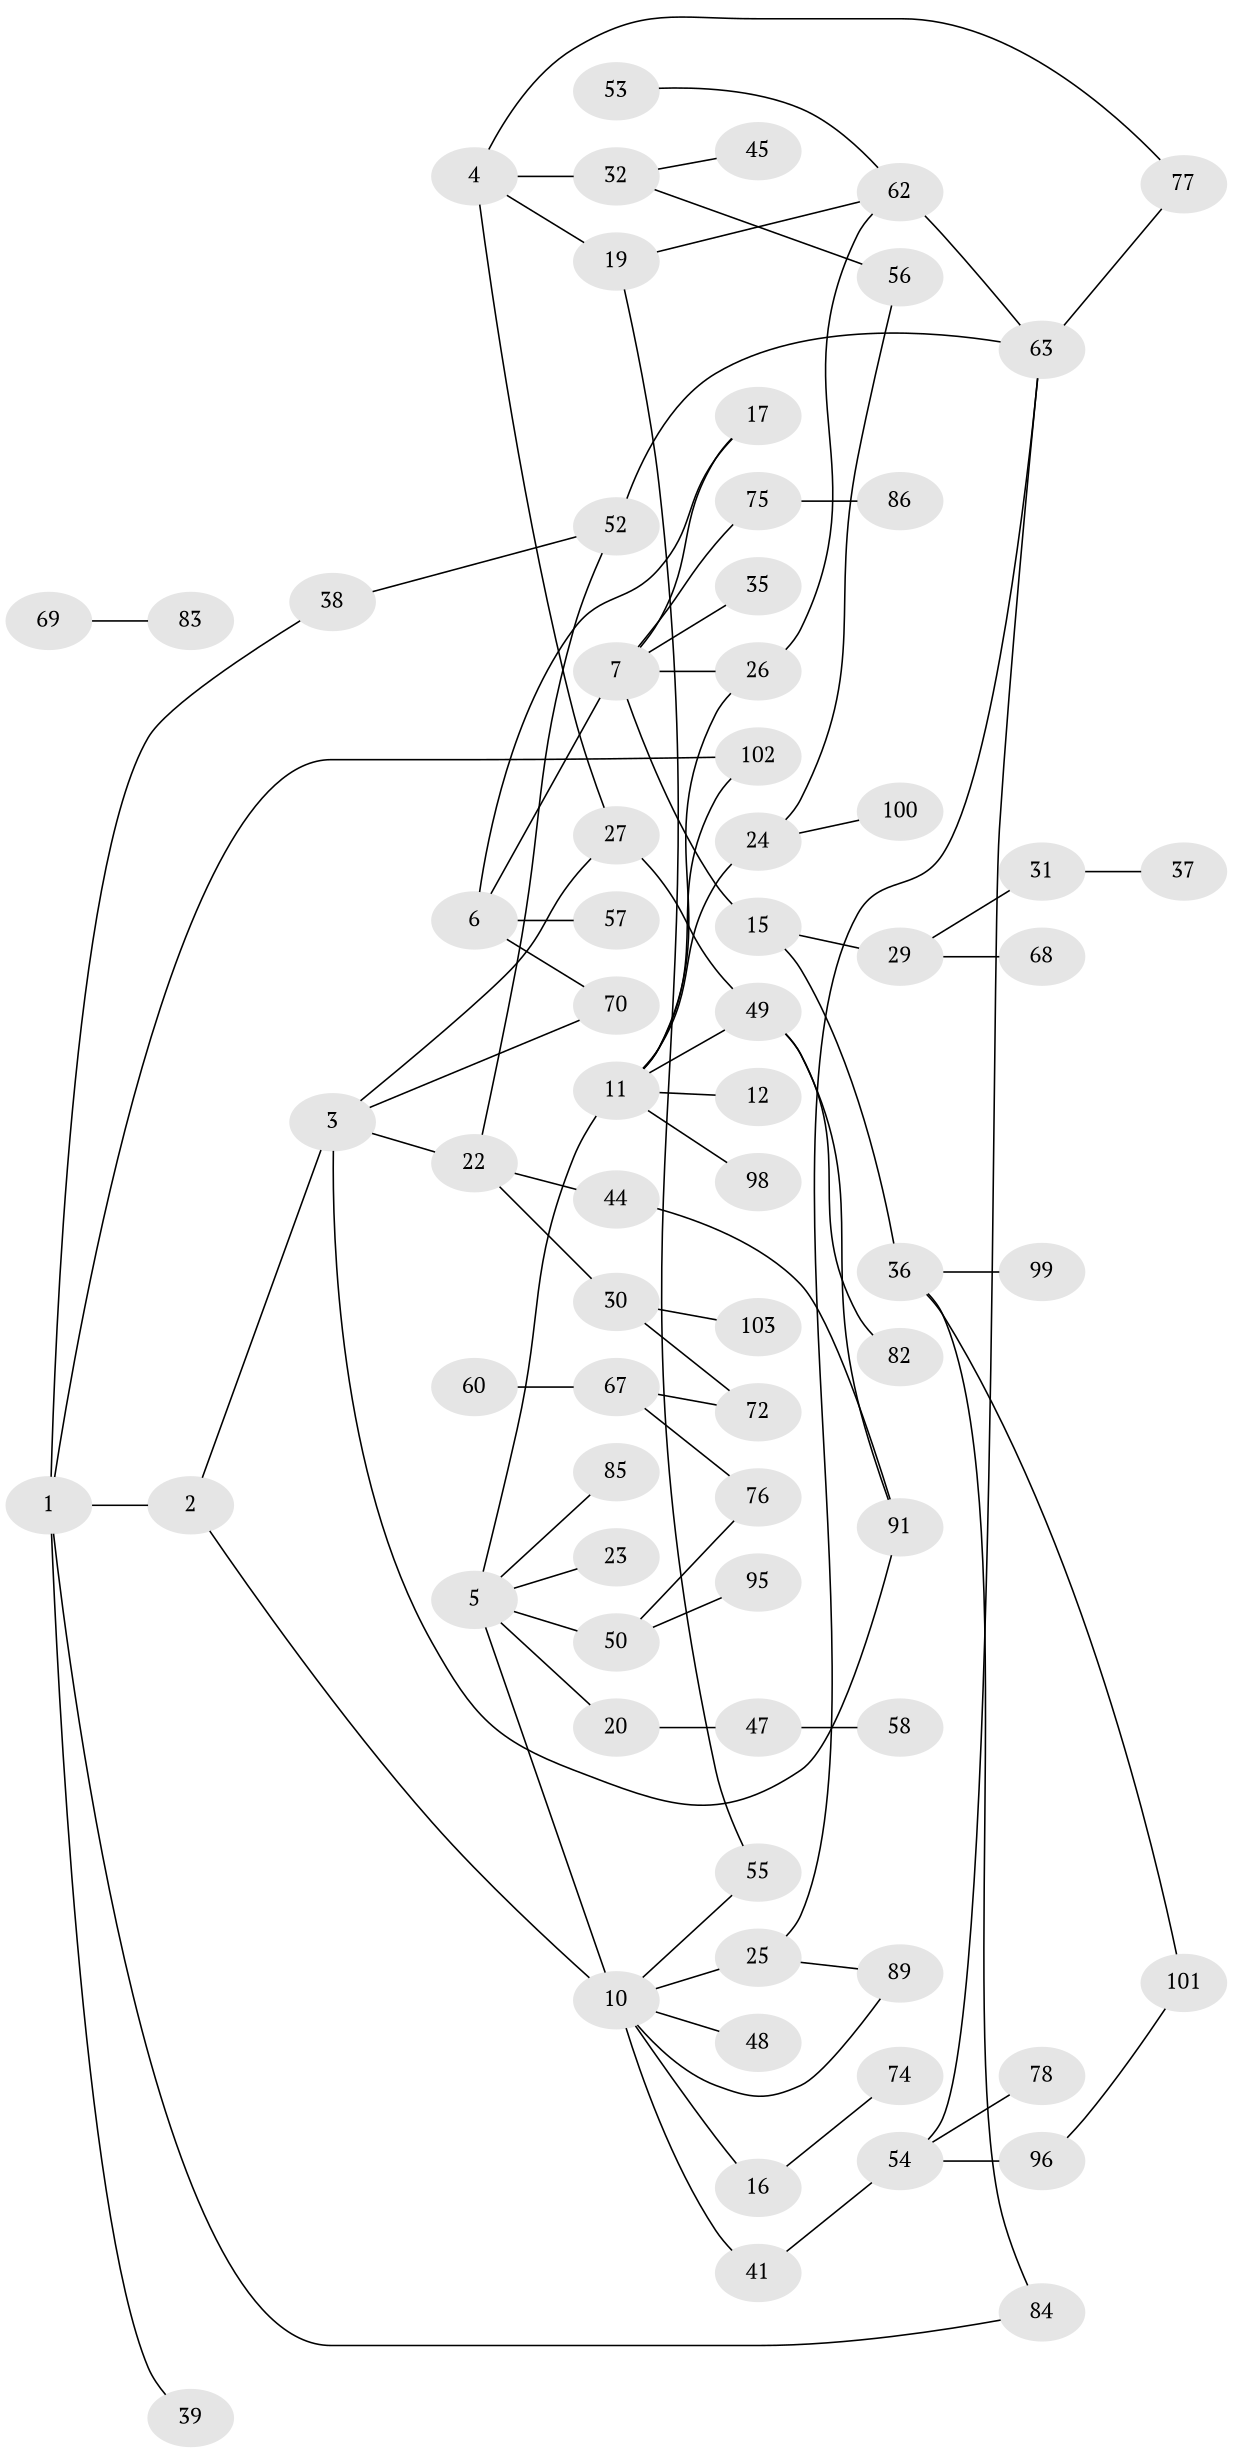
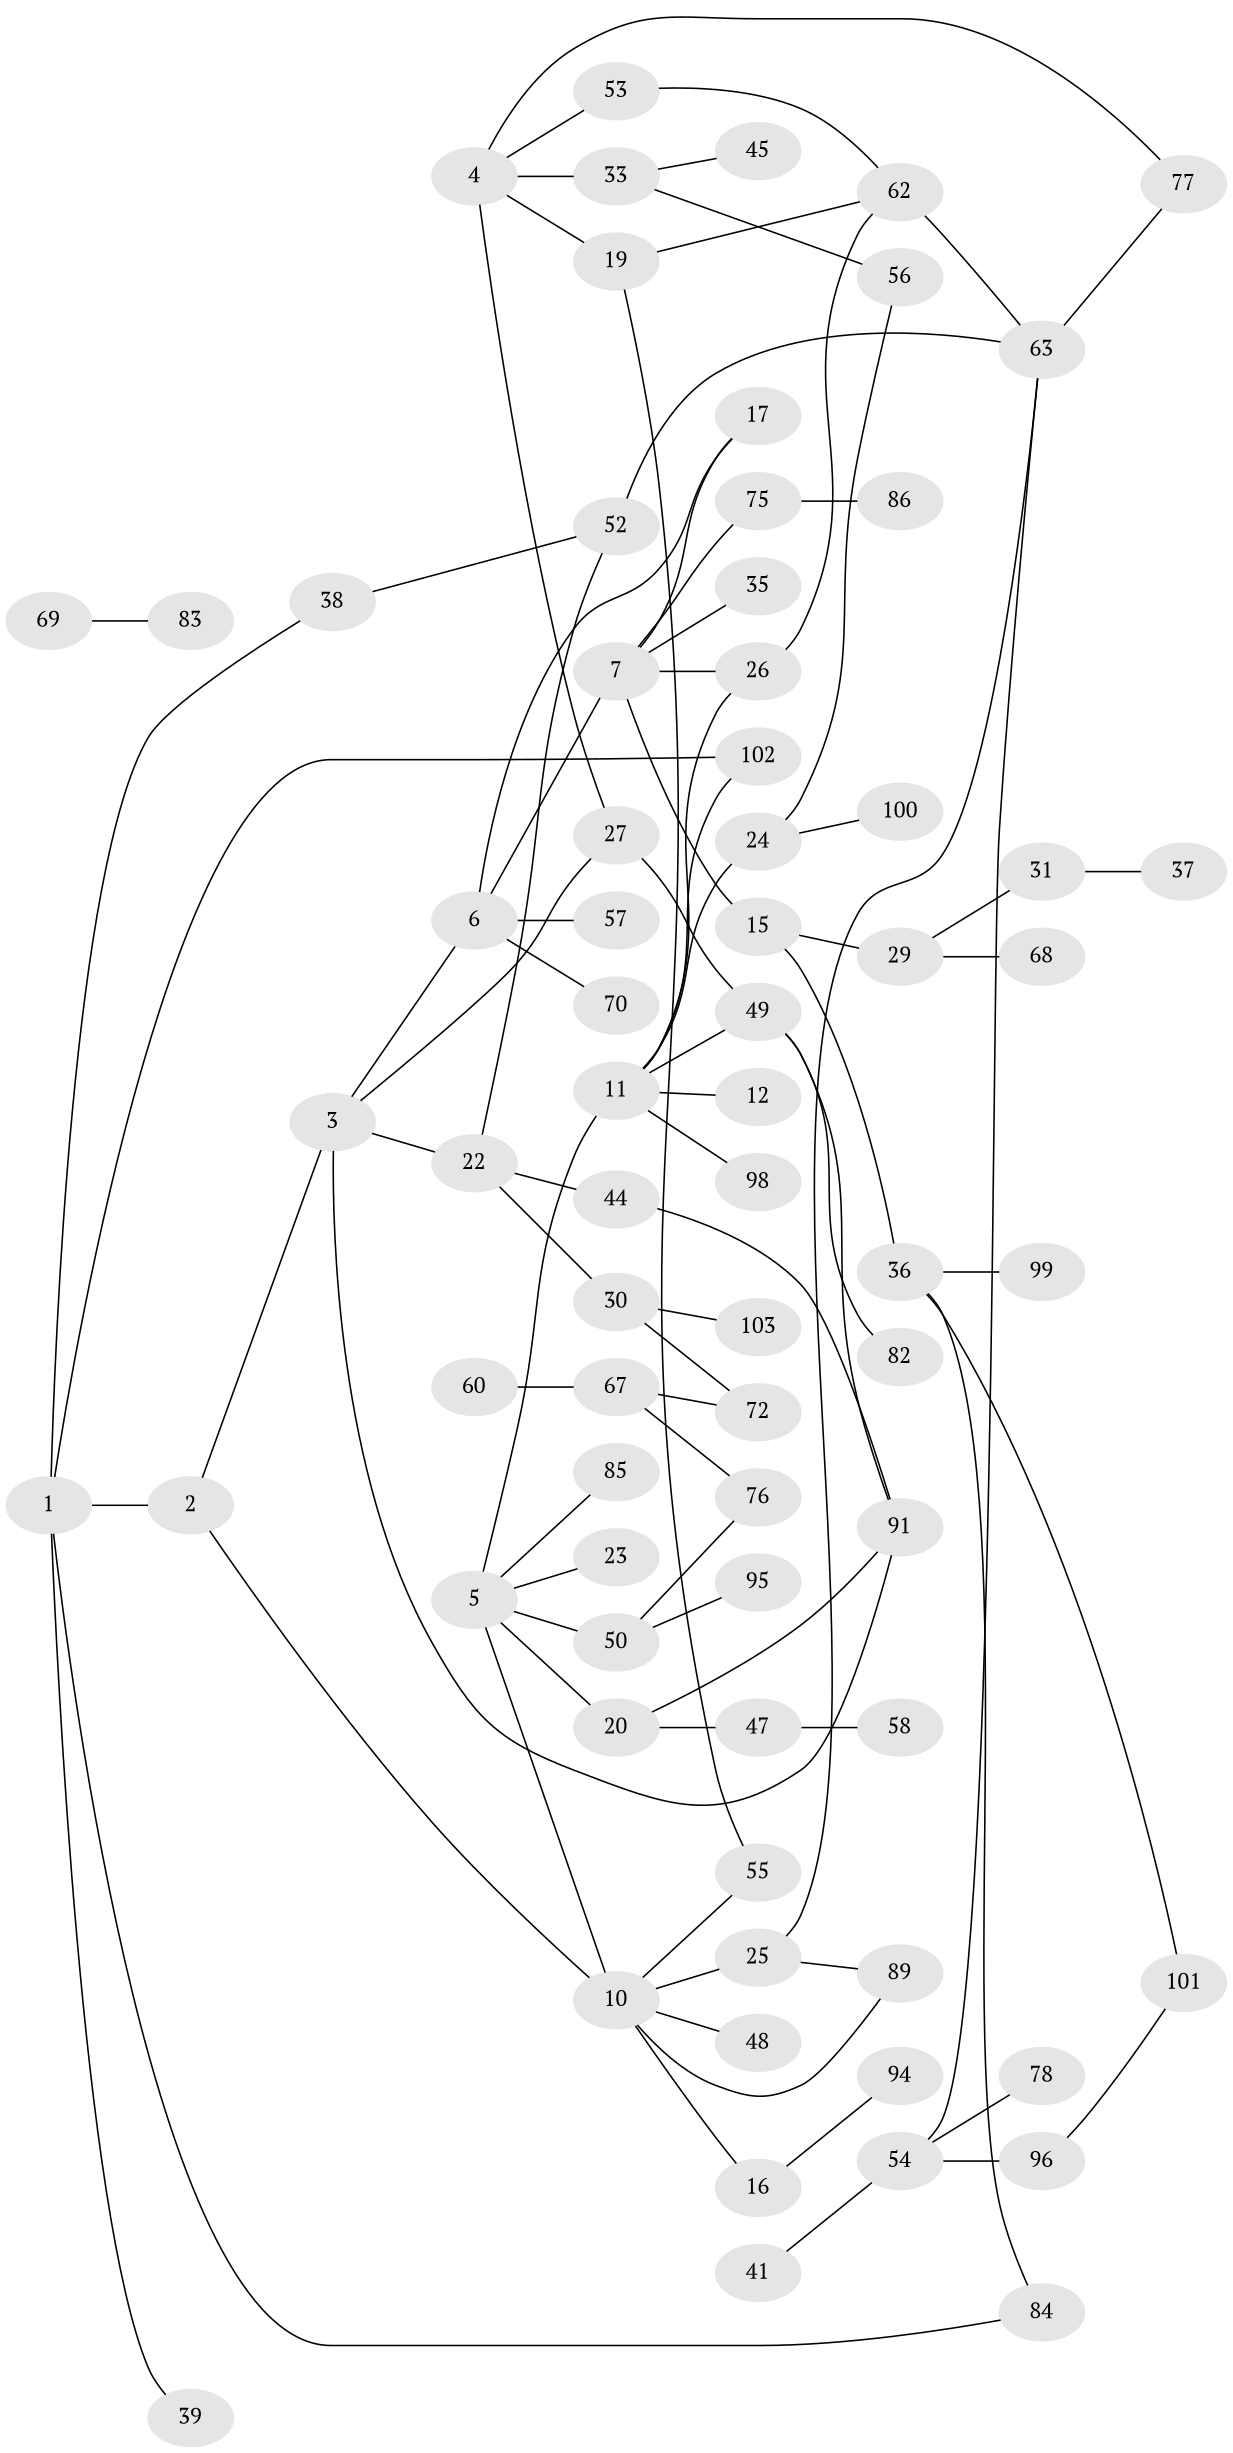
edge "53" -- "4": added
node "32": label "32" -> "33"
edge "70" -- "3": now "6" -- "3"
edge "91" -- "20": added
node "74": label "74" -> "94"
edge "10" -- "41": removed
